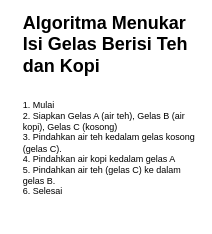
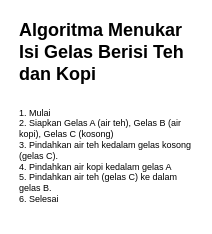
node "Algoritma Menukar Isi Gelas Berisi Teh dan Kopi 1. Mulai 2. Siapkan Gelas A (air teh), Gelas B (air kopi), Gelas C (kosong) 3. Pindahkan air teh kedalam gelas kosong (gelas C). 4. Pindahkan air kopi kedalam gelas A 5. Pindahkan air teh (gelas C) ke dalam gelas B. 6. Selesai": moved (109, 109) -> (105, 117)
